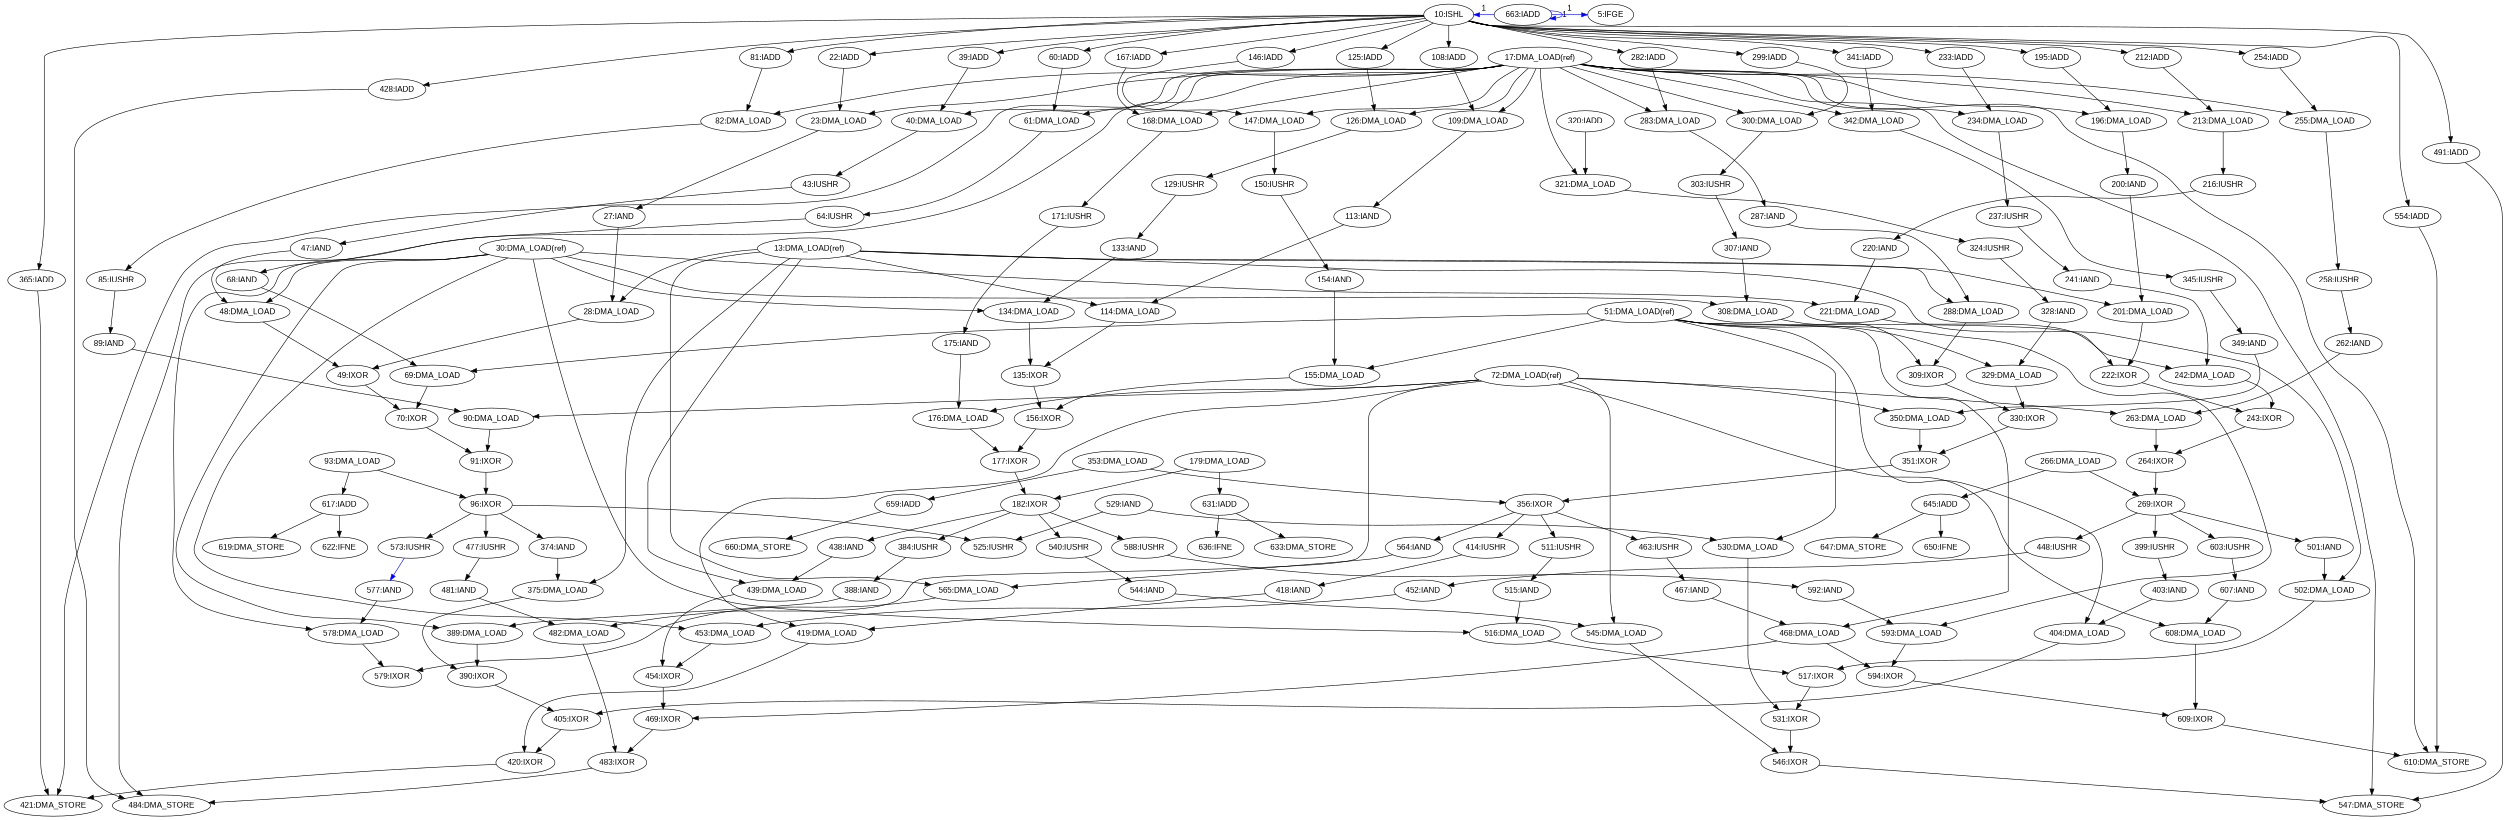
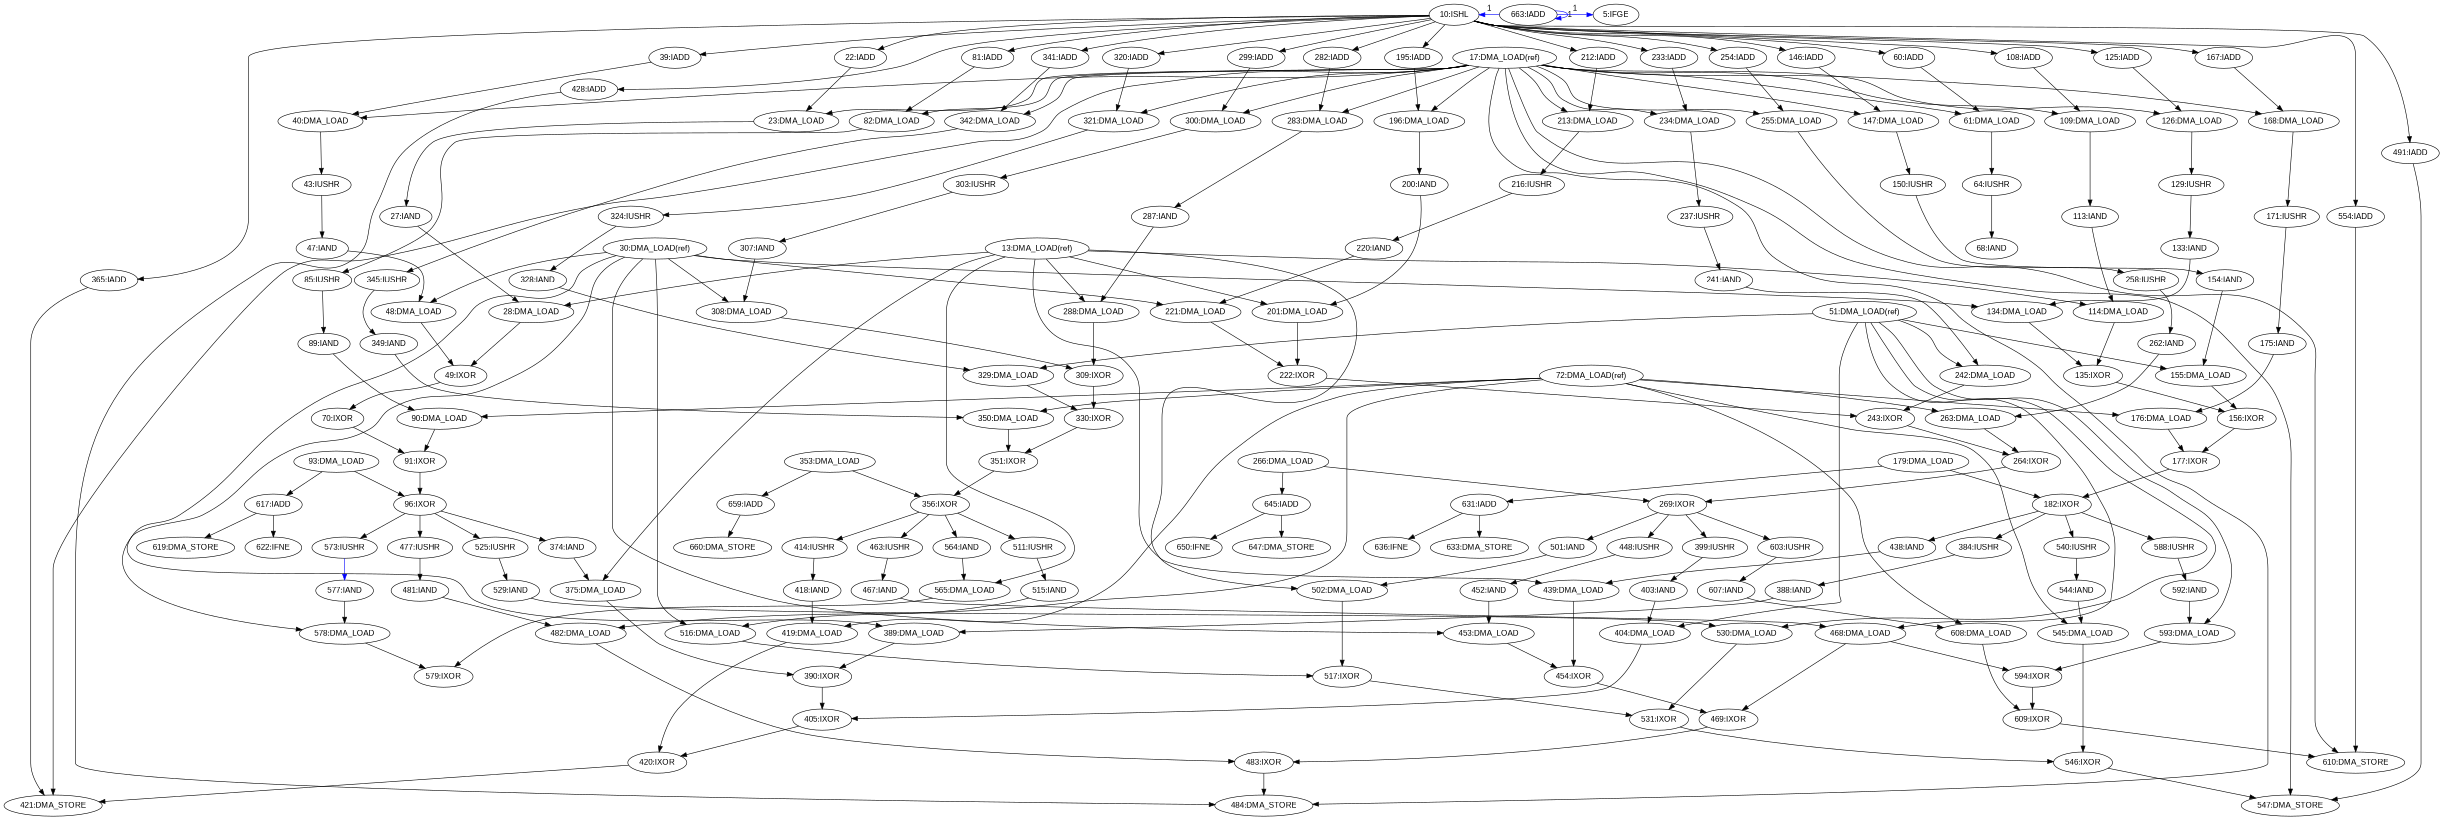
edge "10:ISHL" -> "320:IADD": added
node "69:DMA_LOAD": removed
edge "529:IAND" -> "525:IUSHR": reversed
